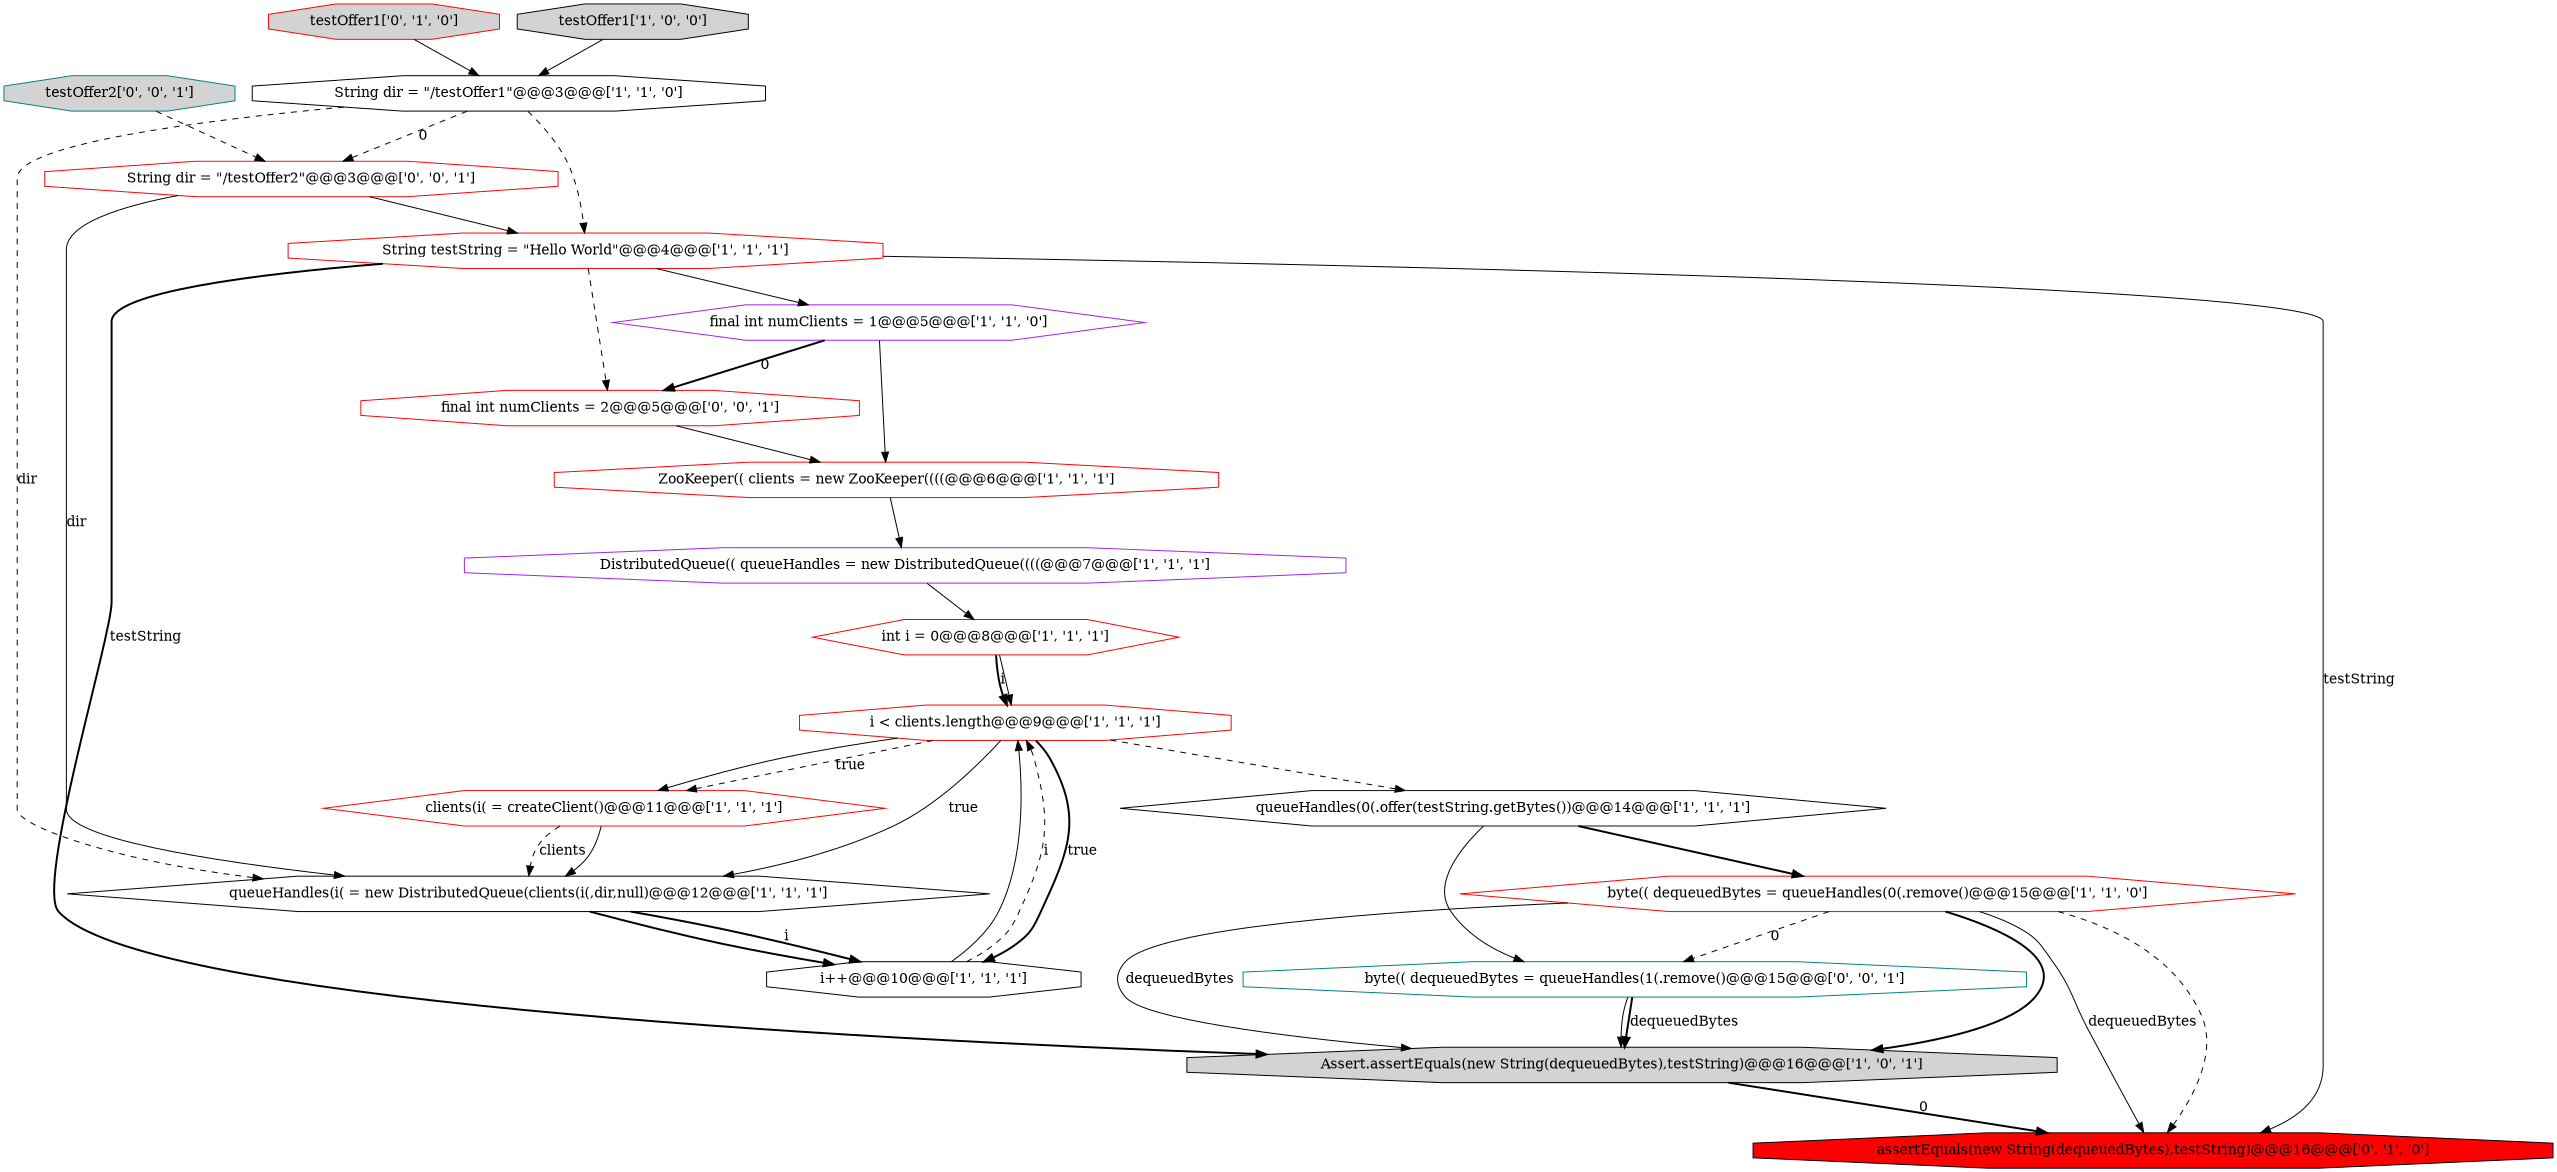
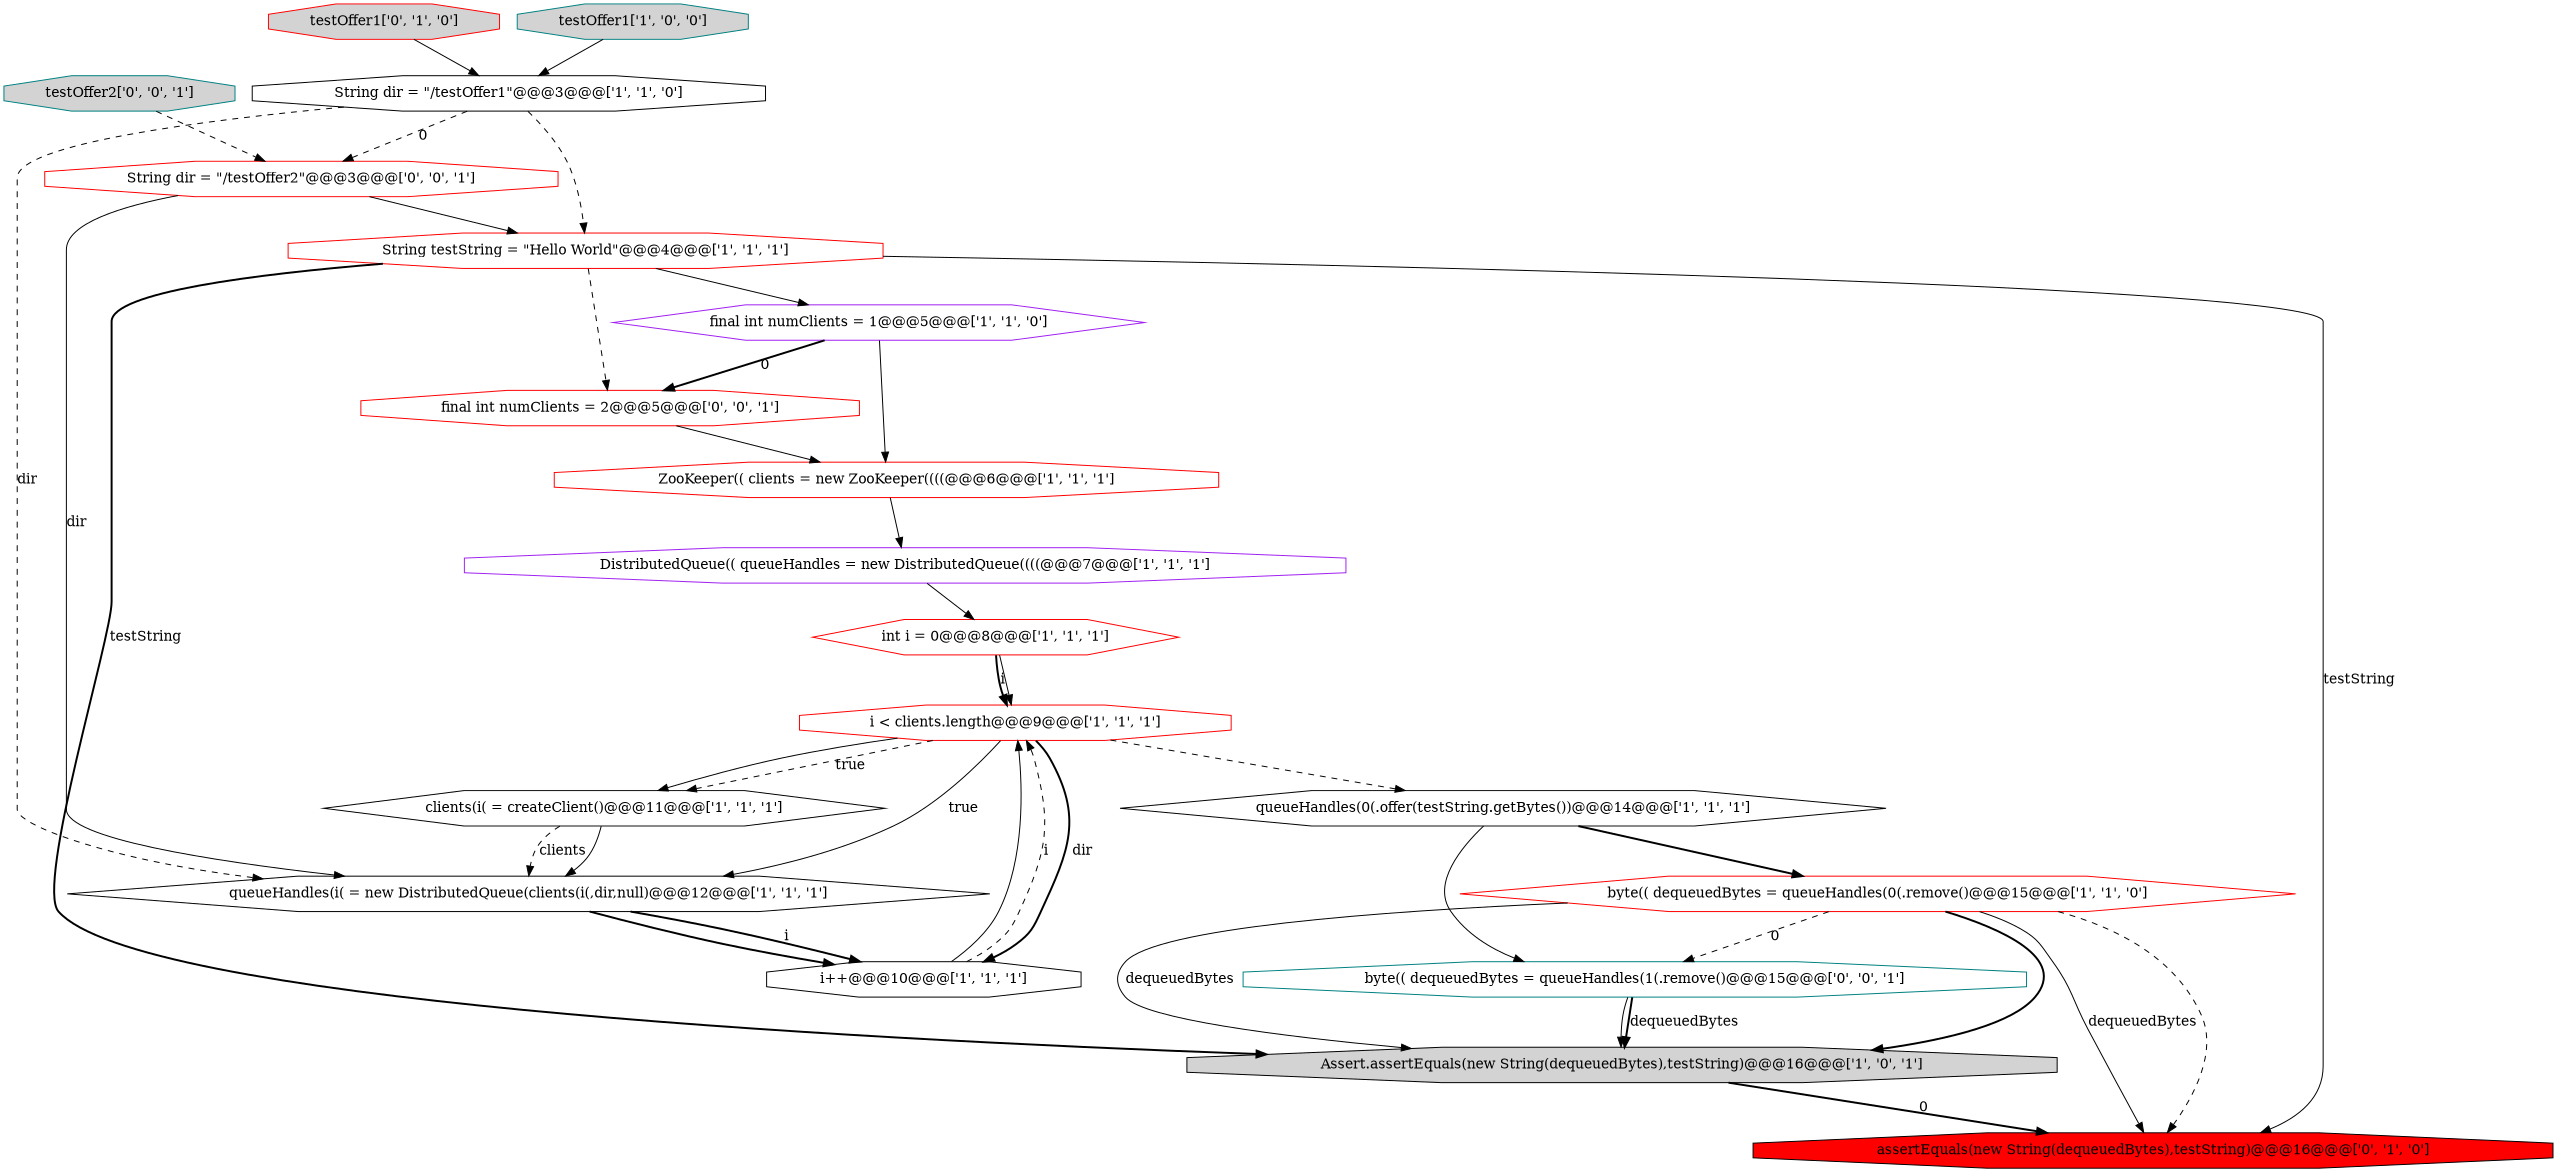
node "testOffer1['1', '0', '0']": color black -> teal
node "clients(i( = createClient()@@@11@@@['1', '1', '1']": color red -> black
edge "i < clients.length@@@9@@@['1', '1', '1']" -> "i++@@@10@@@['1', '1', '1']": label "true" -> "dir"
